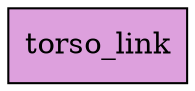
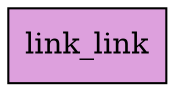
node "torso_link": label "torso_link" -> "link_link"
